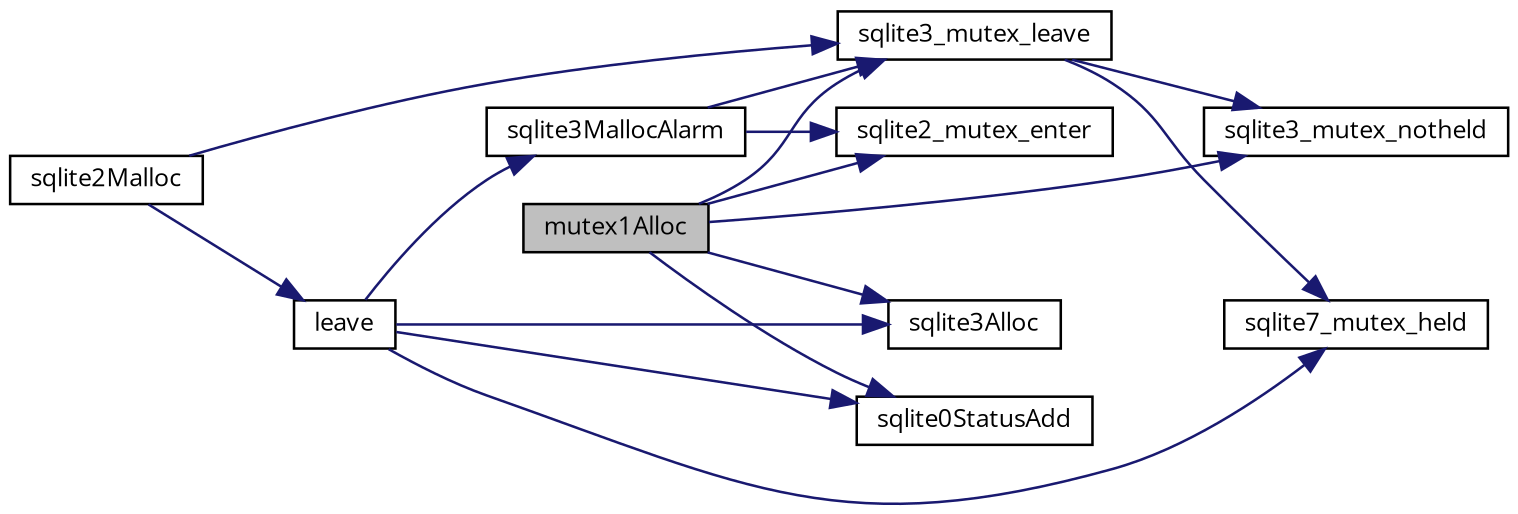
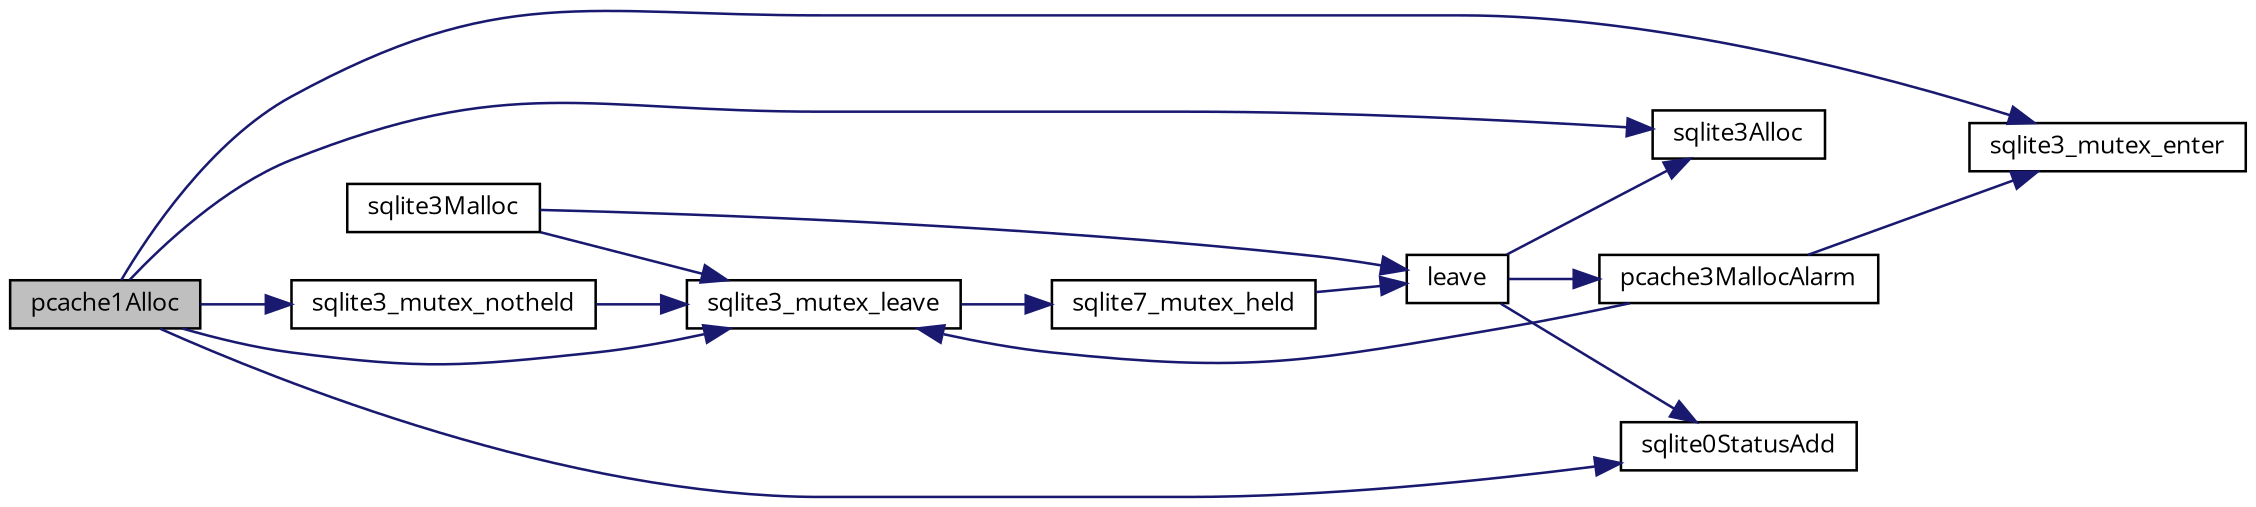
edge "sqlite3_mutex_leave" -> "sqlite3_mutex_notheld": reversed
node "sqlite3MallocAlarm": label "sqlite3MallocAlarm" -> "pcache3MallocAlarm"
node "sqlite2_mutex_enter": label "sqlite2_mutex_enter" -> "sqlite3_mutex_enter"
node "sqlite2Malloc": label "sqlite2Malloc" -> "sqlite3Malloc"
node "mutex1Alloc": label "mutex1Alloc" -> "pcache1Alloc"
edge "leave" -> "sqlite7_mutex_held": reversed
